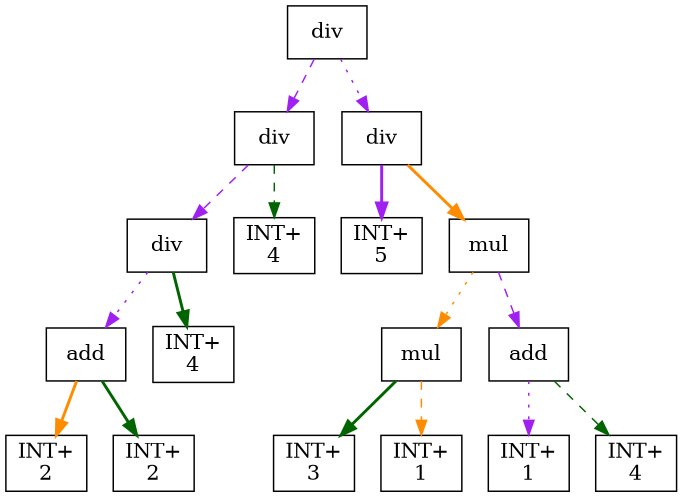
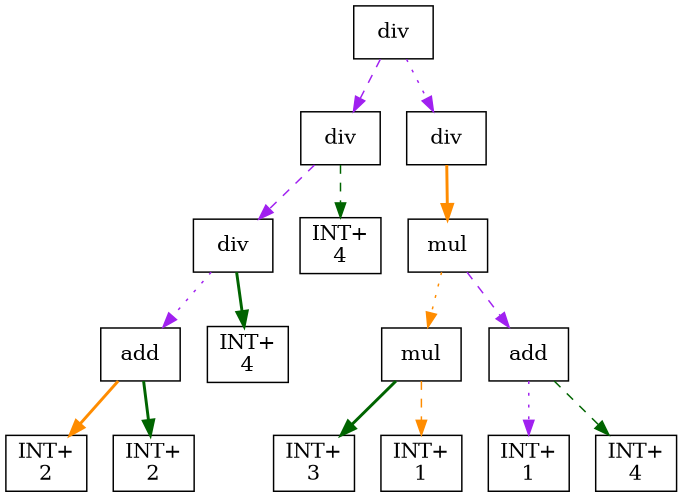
node "INT+ 5": removed
